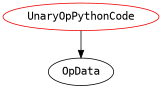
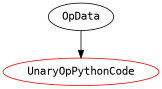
edge "UnaryOpPythonCode" -> "OpData": reversed
